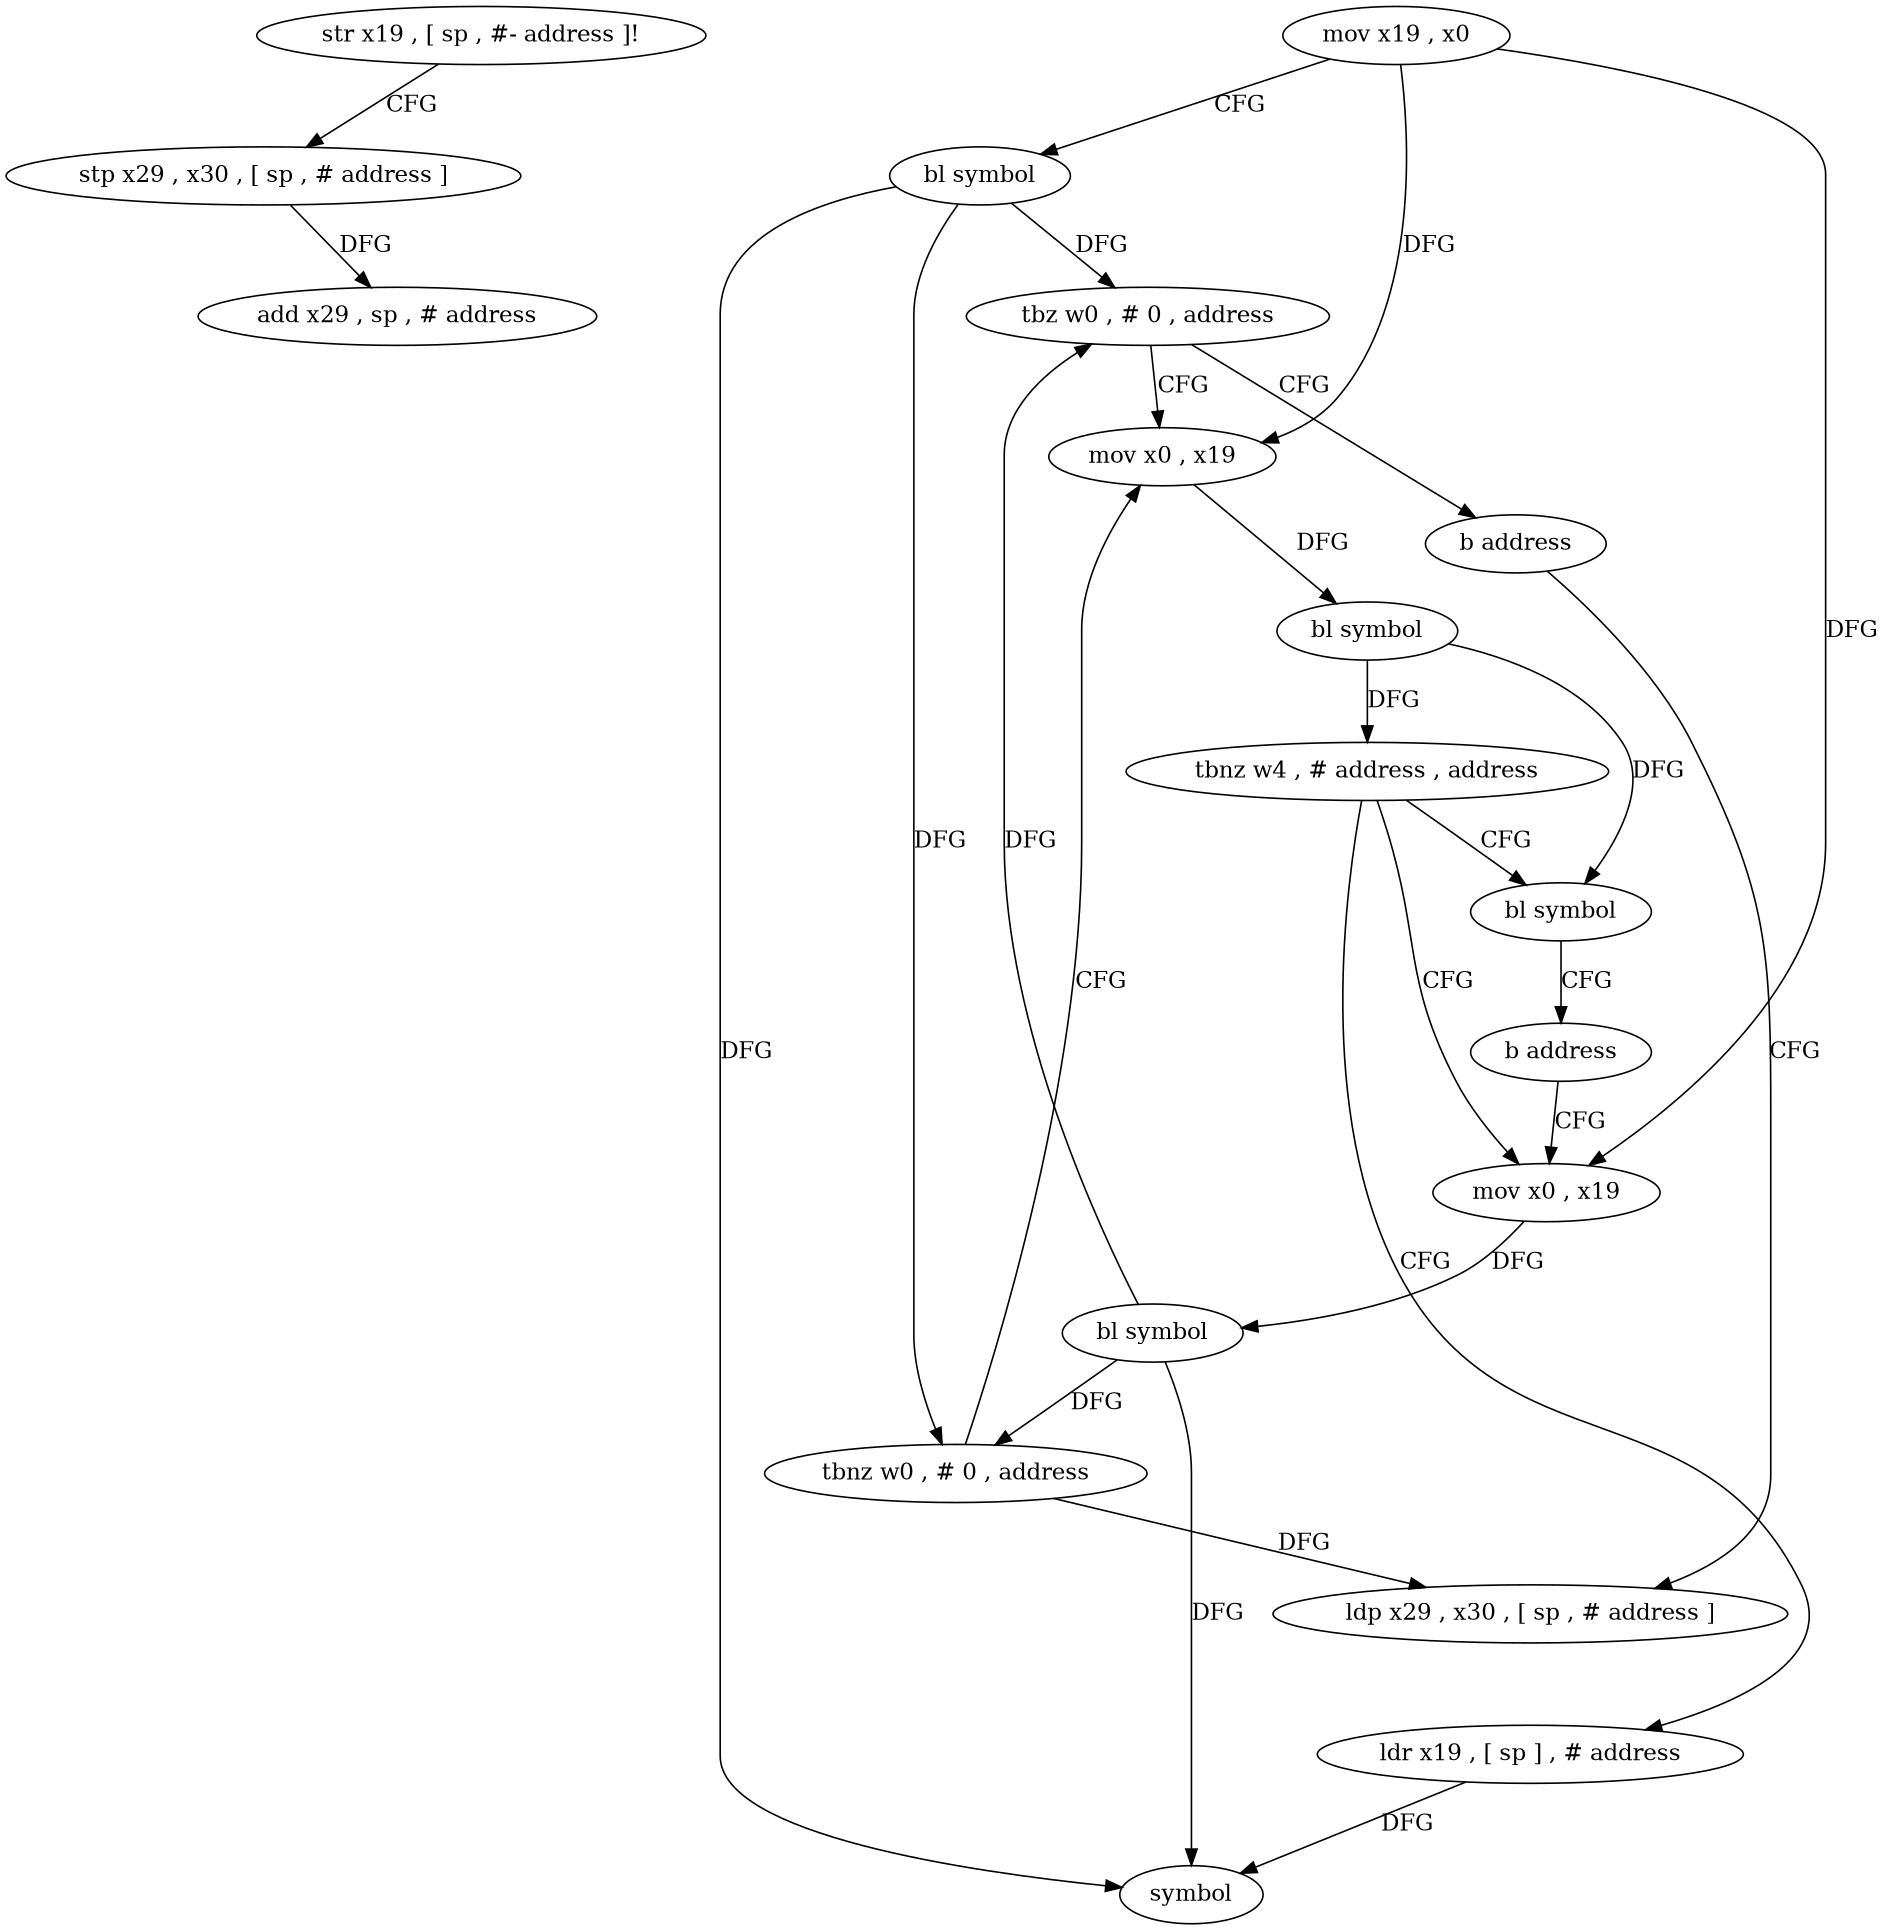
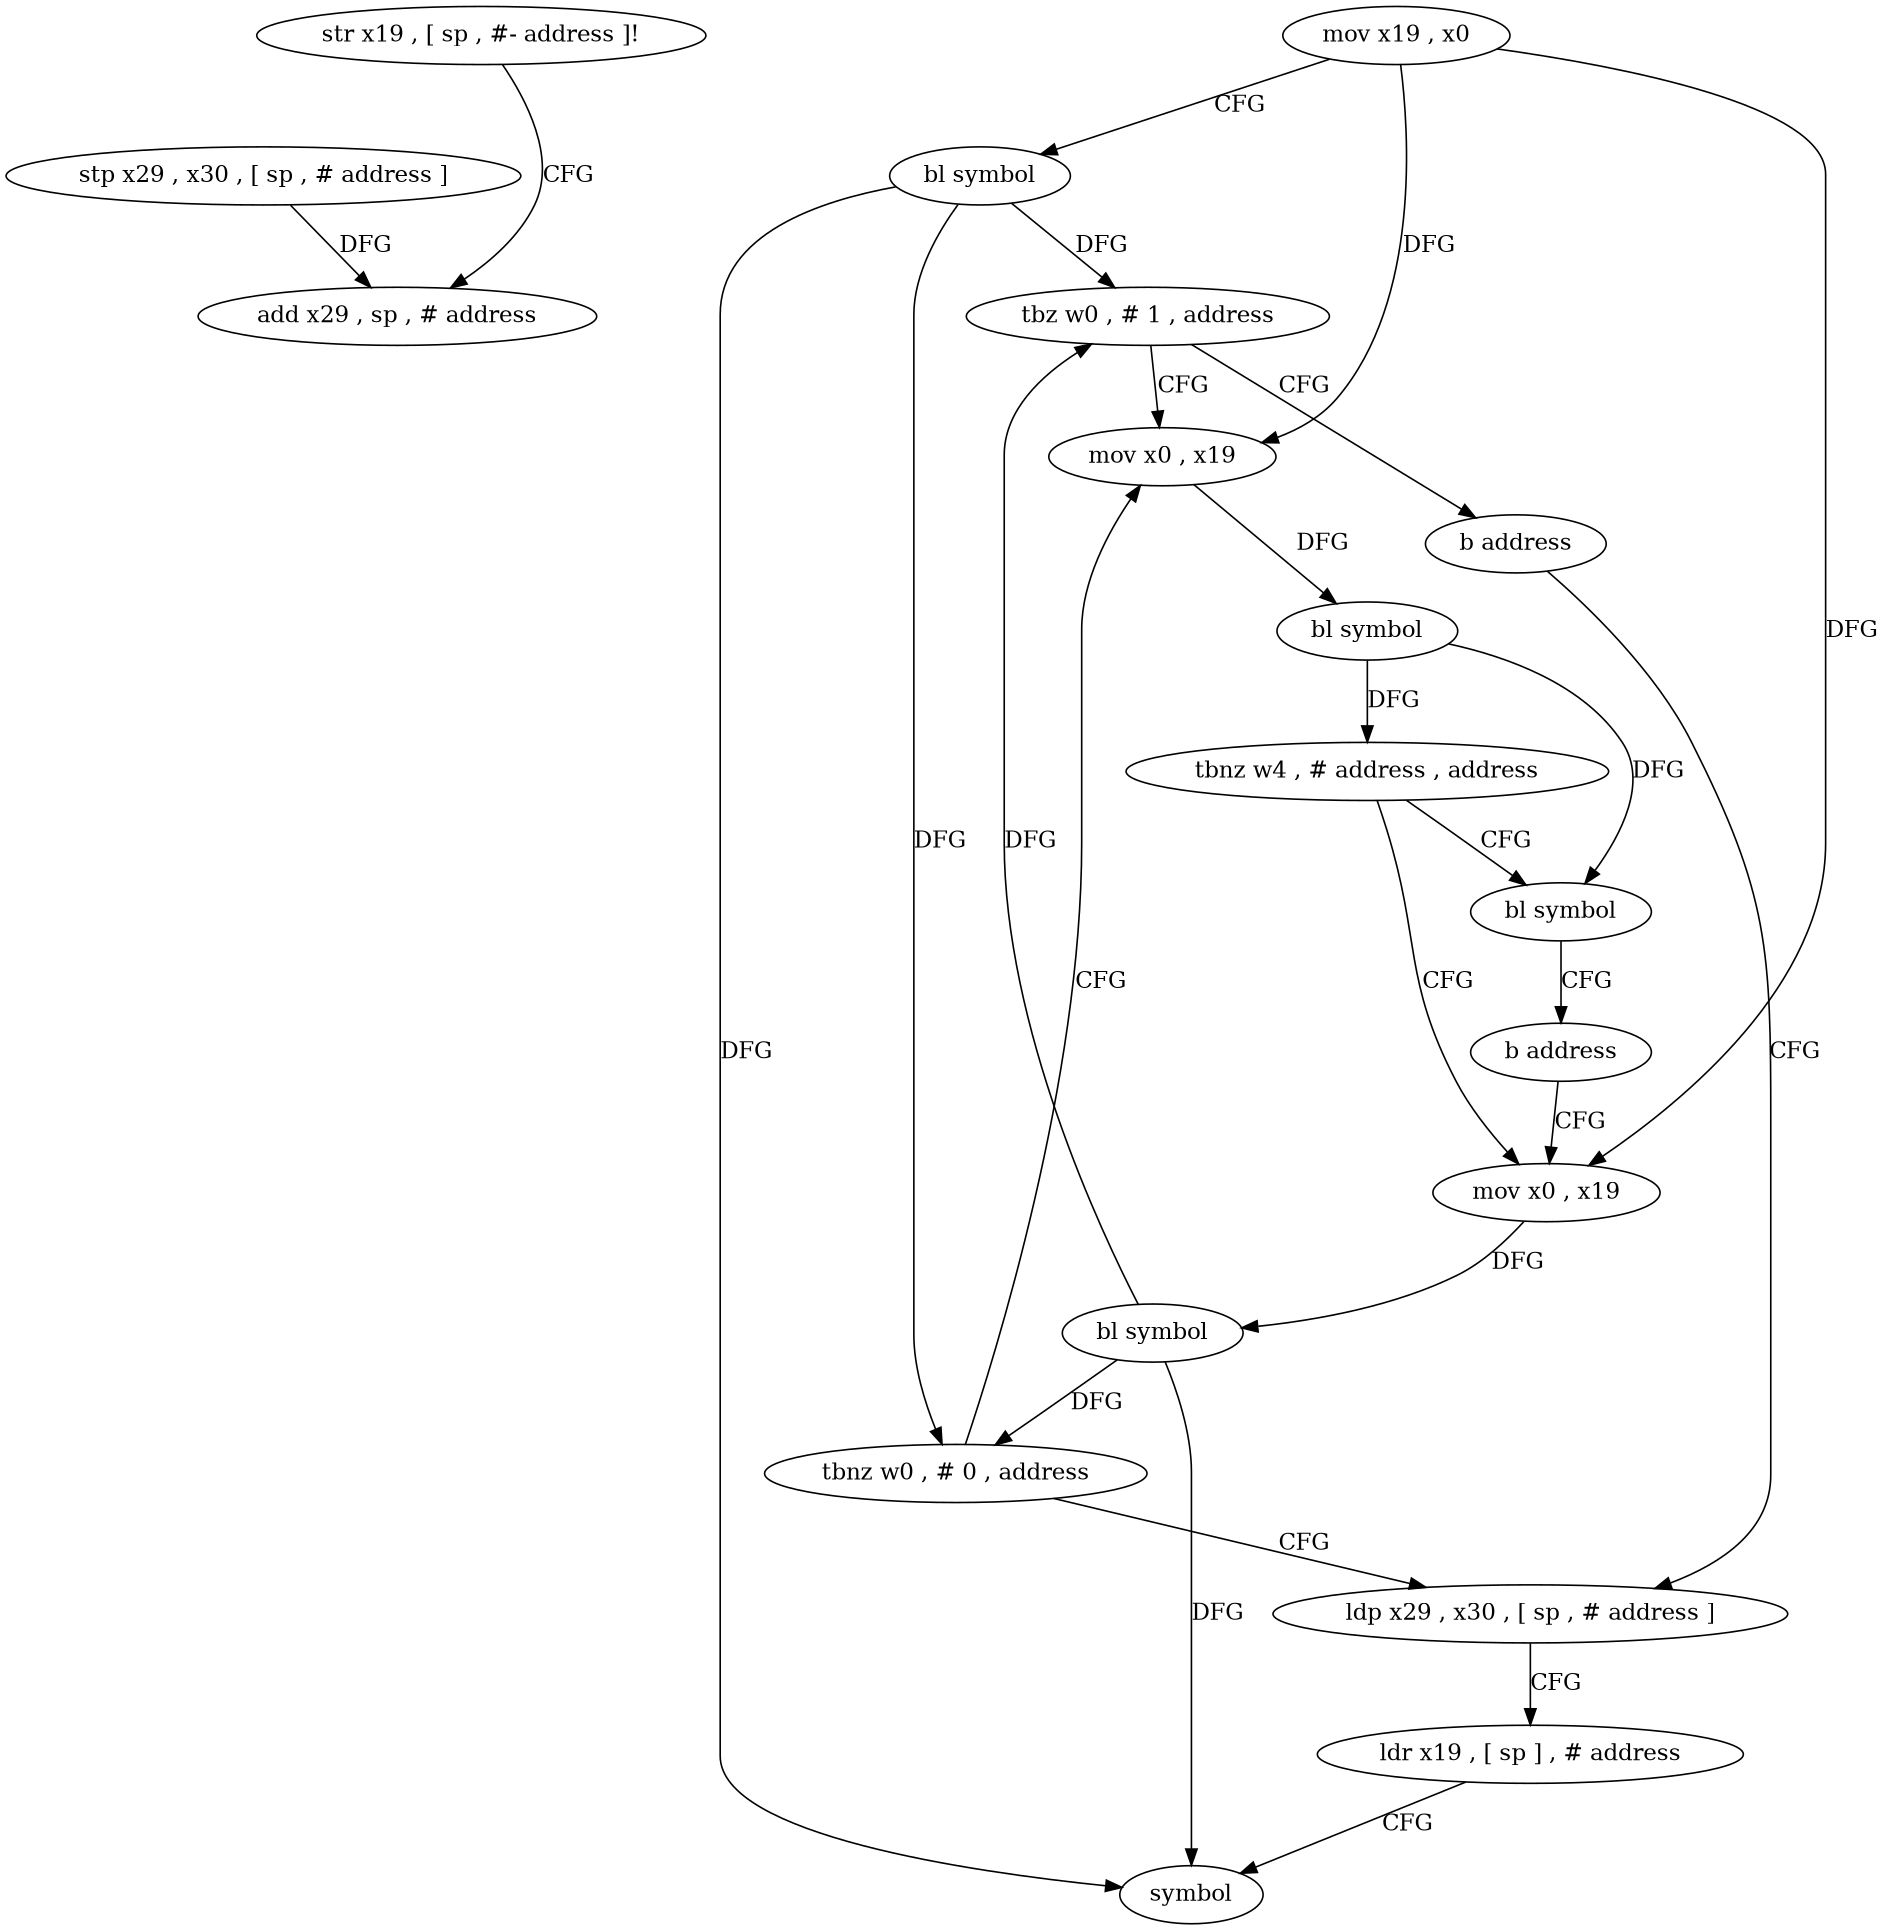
edge "str x19 , [ sp , #- address ]!" -> "stp x29 , x30 , [ sp , # address ]": now "str x19 , [ sp , #- address ]!" -> "add x29 , sp , # address"
node "tbz w0 , # 0 , address": label "tbz w0 , # 0 , address" -> "tbz w0 , # 1 , address"
edge "tbnz w4 , # address , address" -> "ldr x19 , [ sp ] , # address": now "ldp x29 , x30 , [ sp , # address ]" -> "ldr x19 , [ sp ] , # address"
edge "tbnz w0 , # 0 , address" -> "ldp x29 , x30 , [ sp , # address ]": label "DFG" -> "CFG"
edge "ldr x19 , [ sp ] , # address" -> "symbol": label "DFG" -> "CFG"
